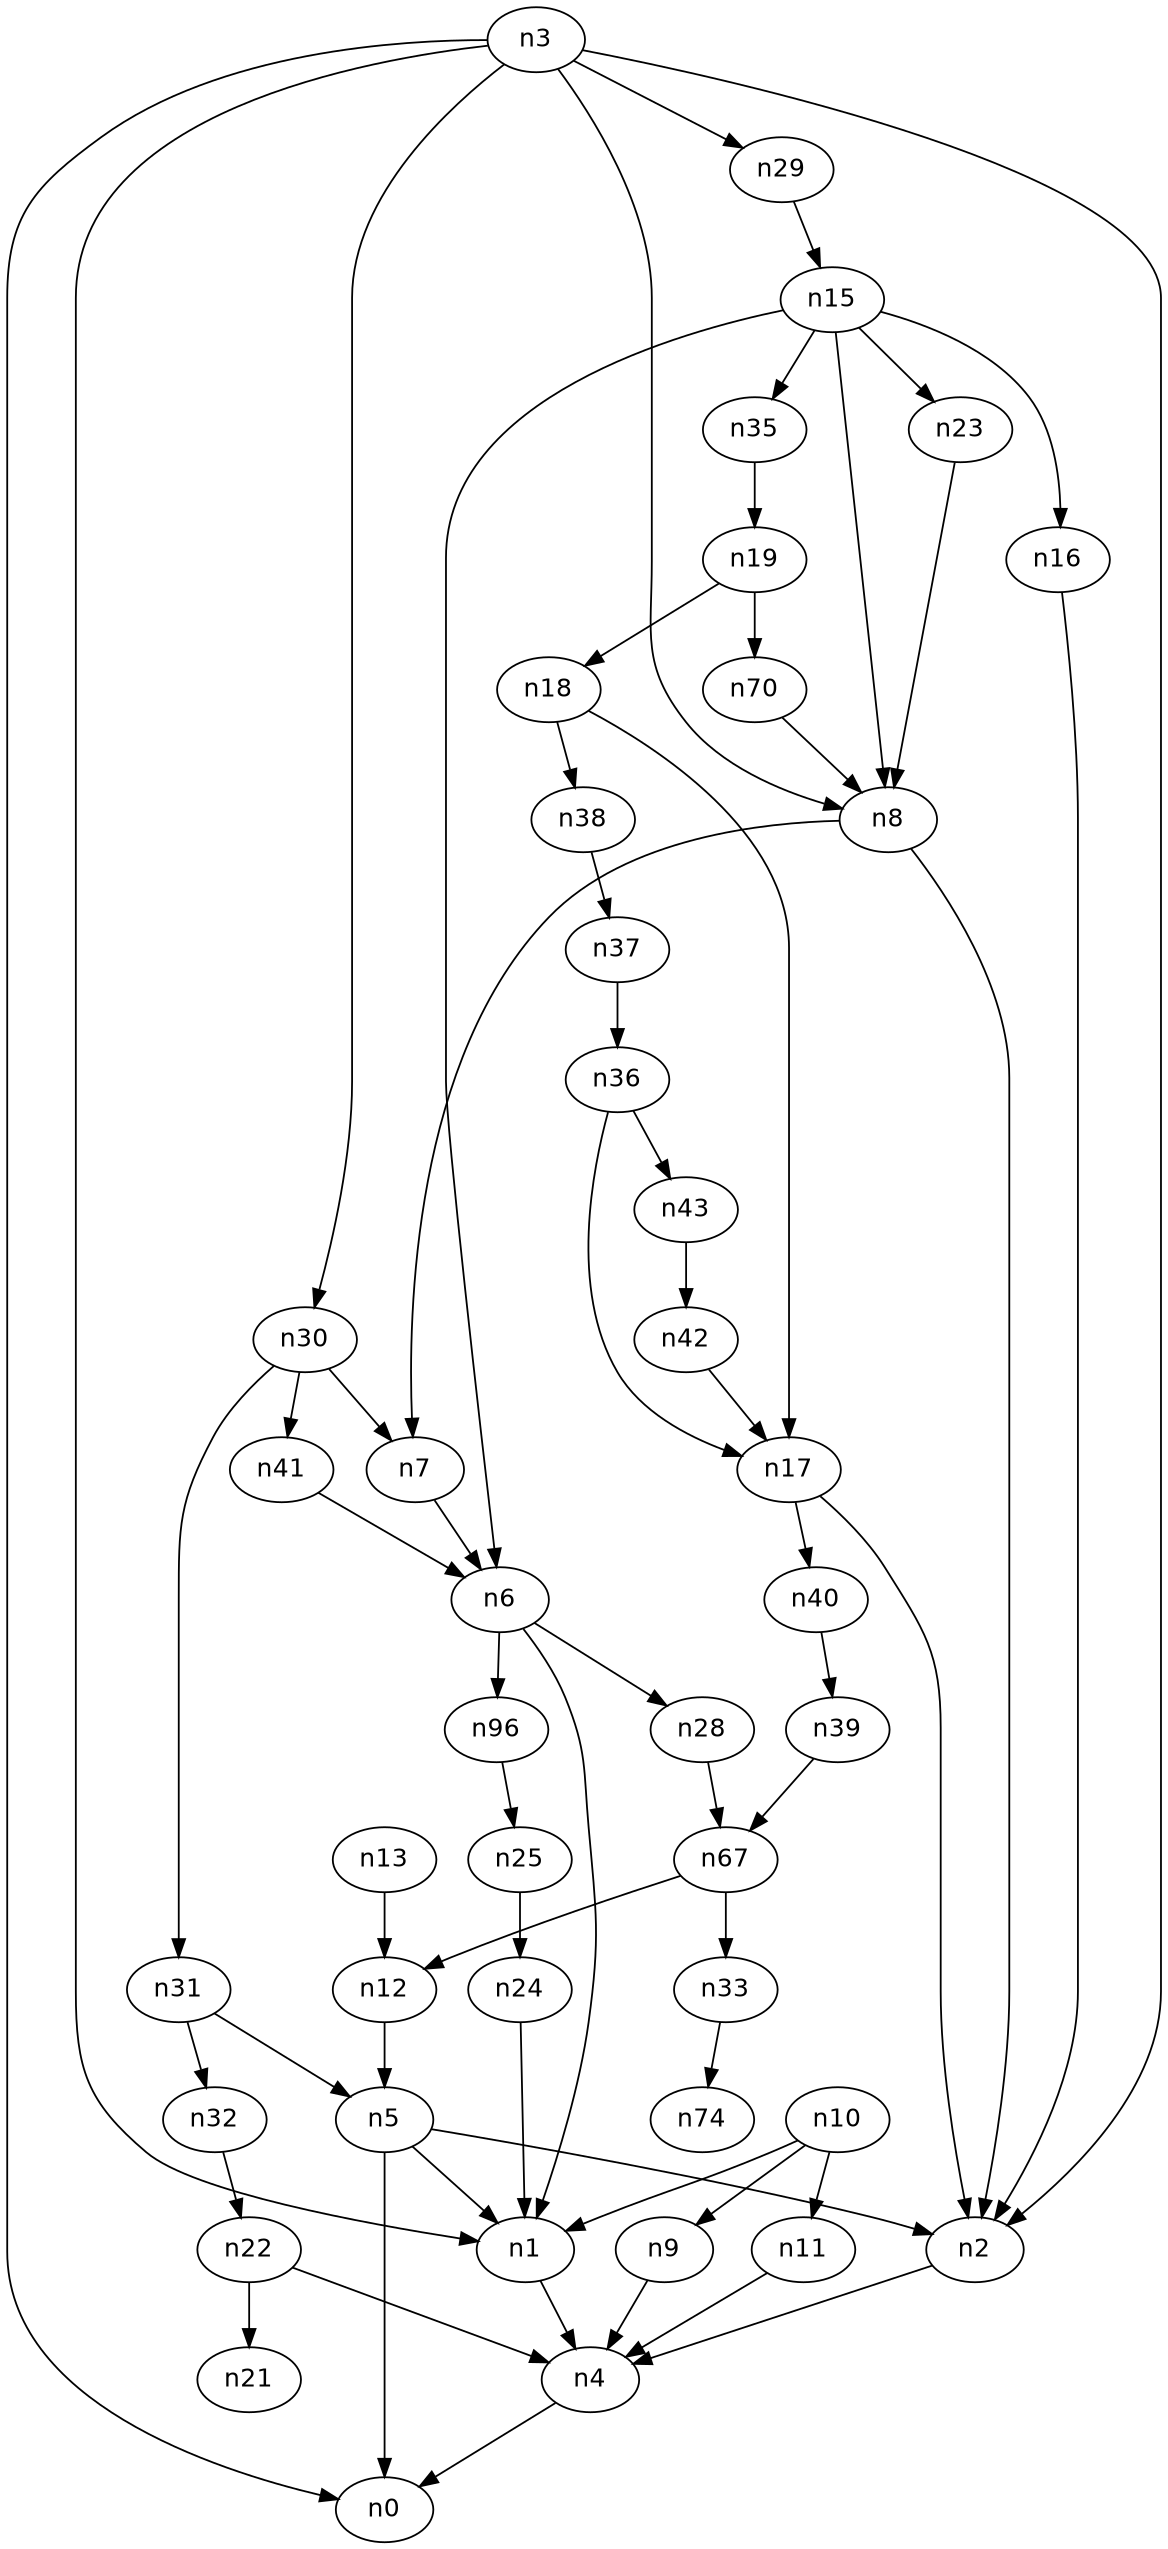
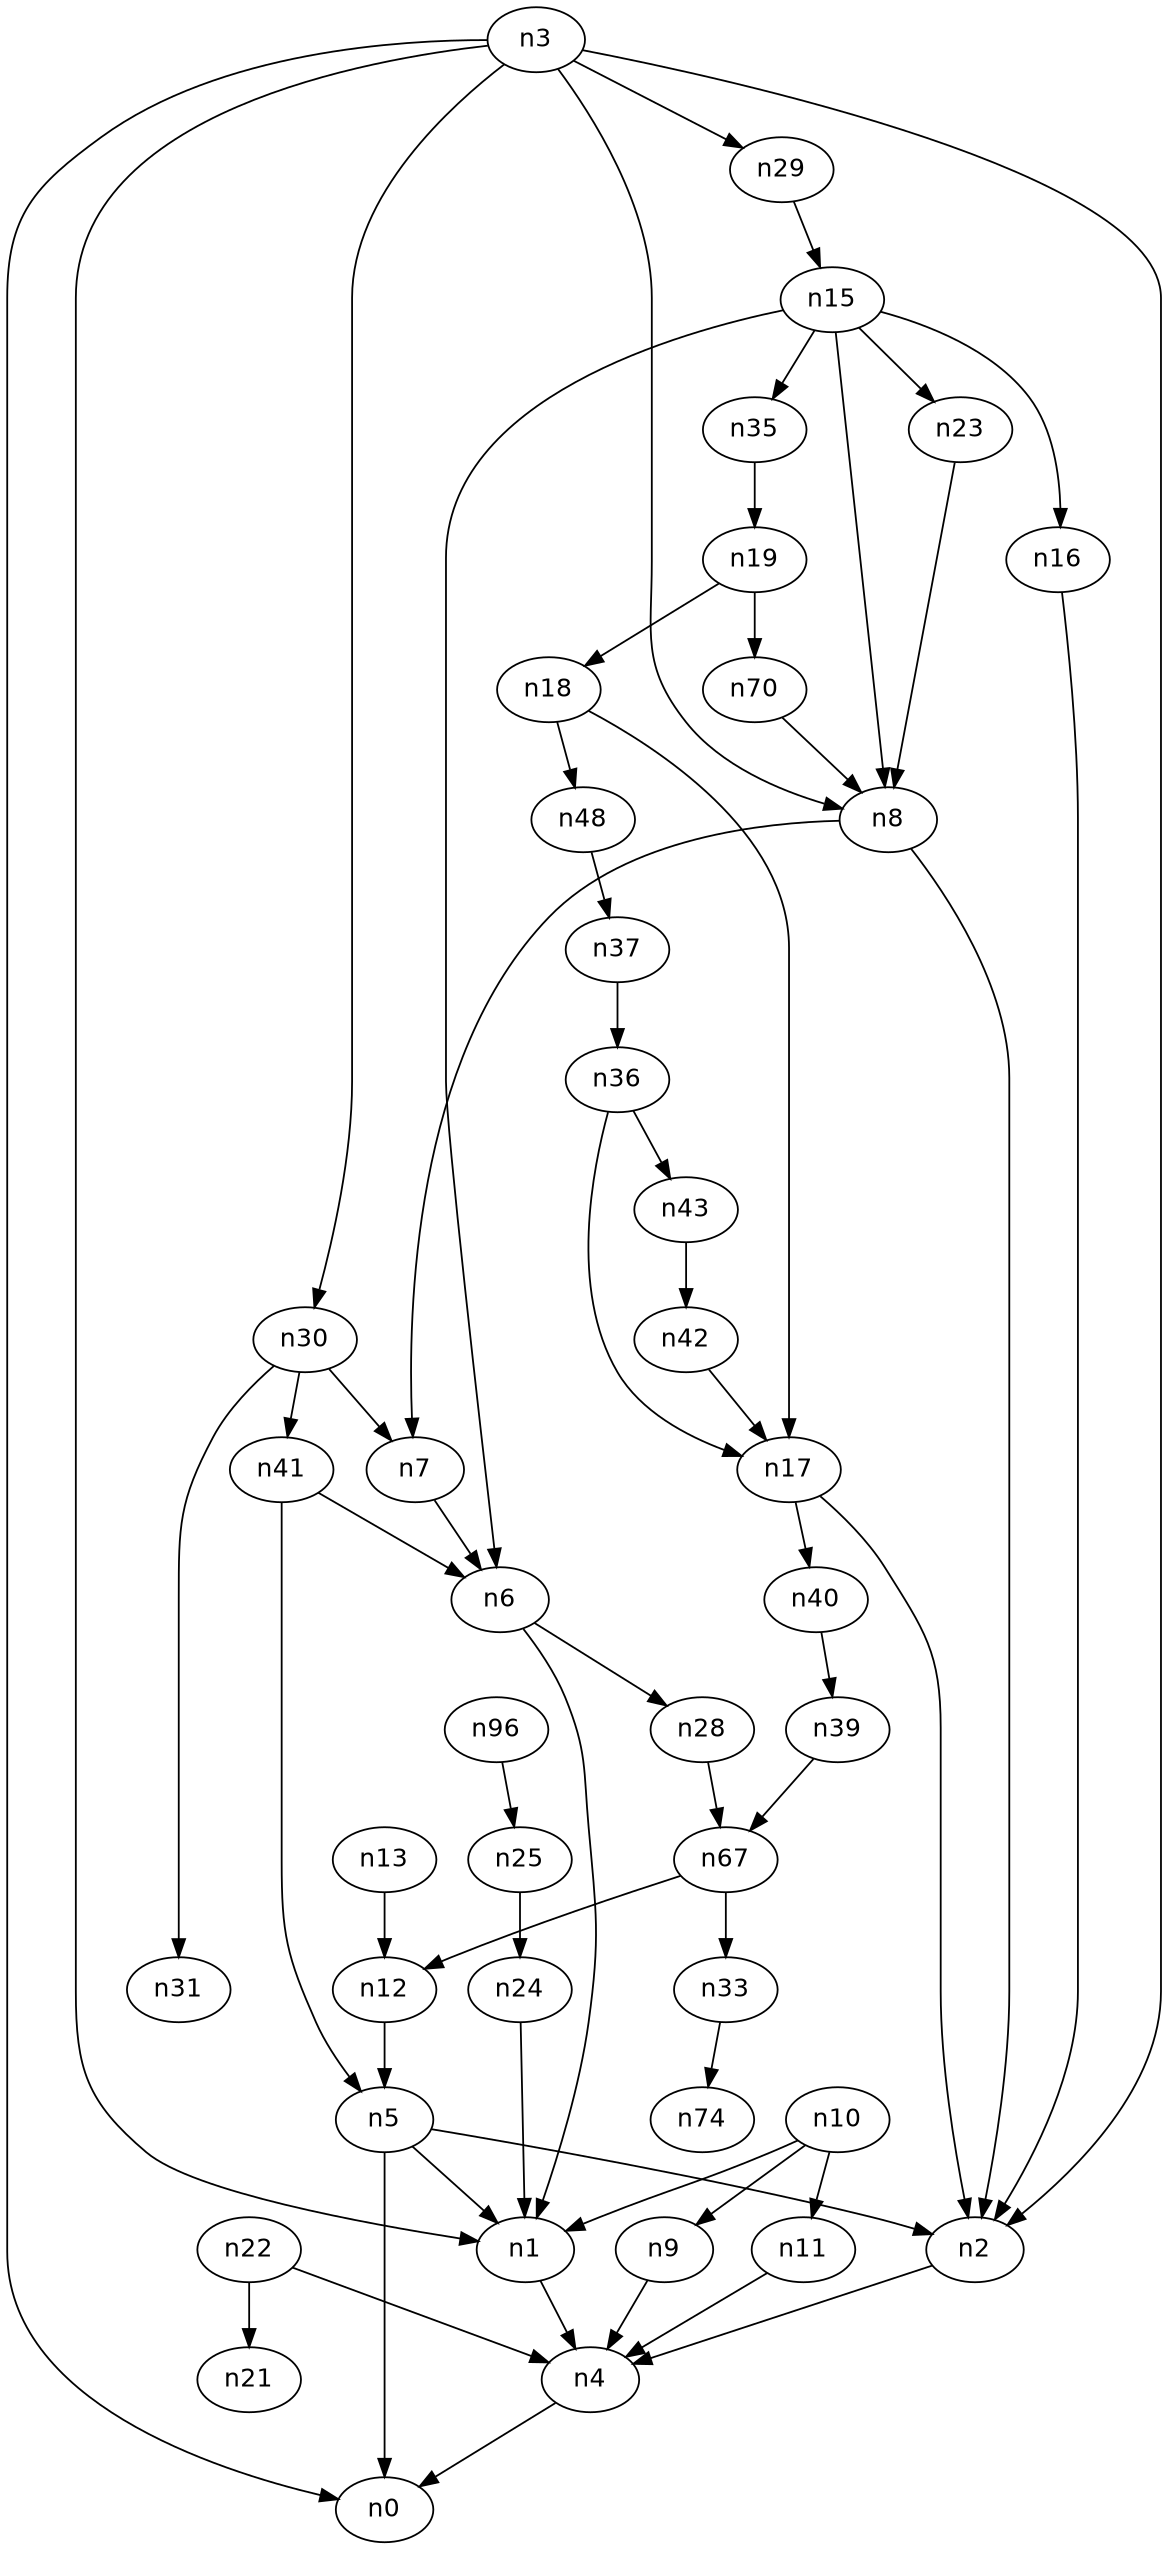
node "n38": label "n38" -> "n48"
edge "n6" -> "n96": removed
edge "n31" -> "n5": now "n41" -> "n5"
node "n32": removed
